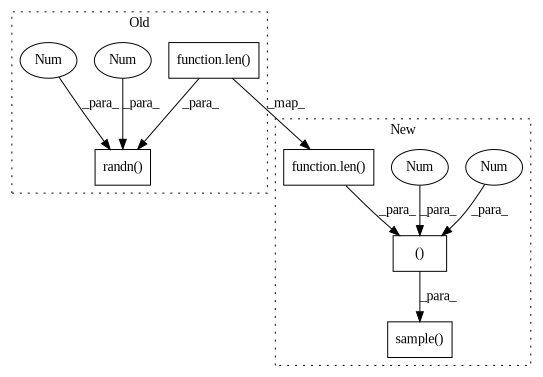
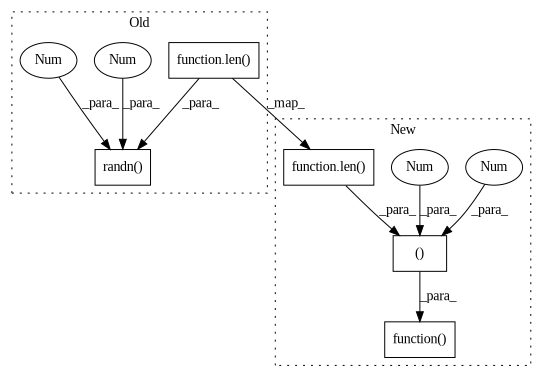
node "sample()": label "sample()" -> "function()"
